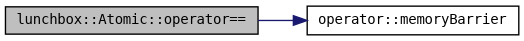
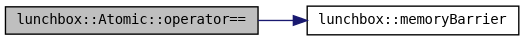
node "operator::memoryBarrier": label "operator::memoryBarrier" -> "lunchbox::memoryBarrier"
